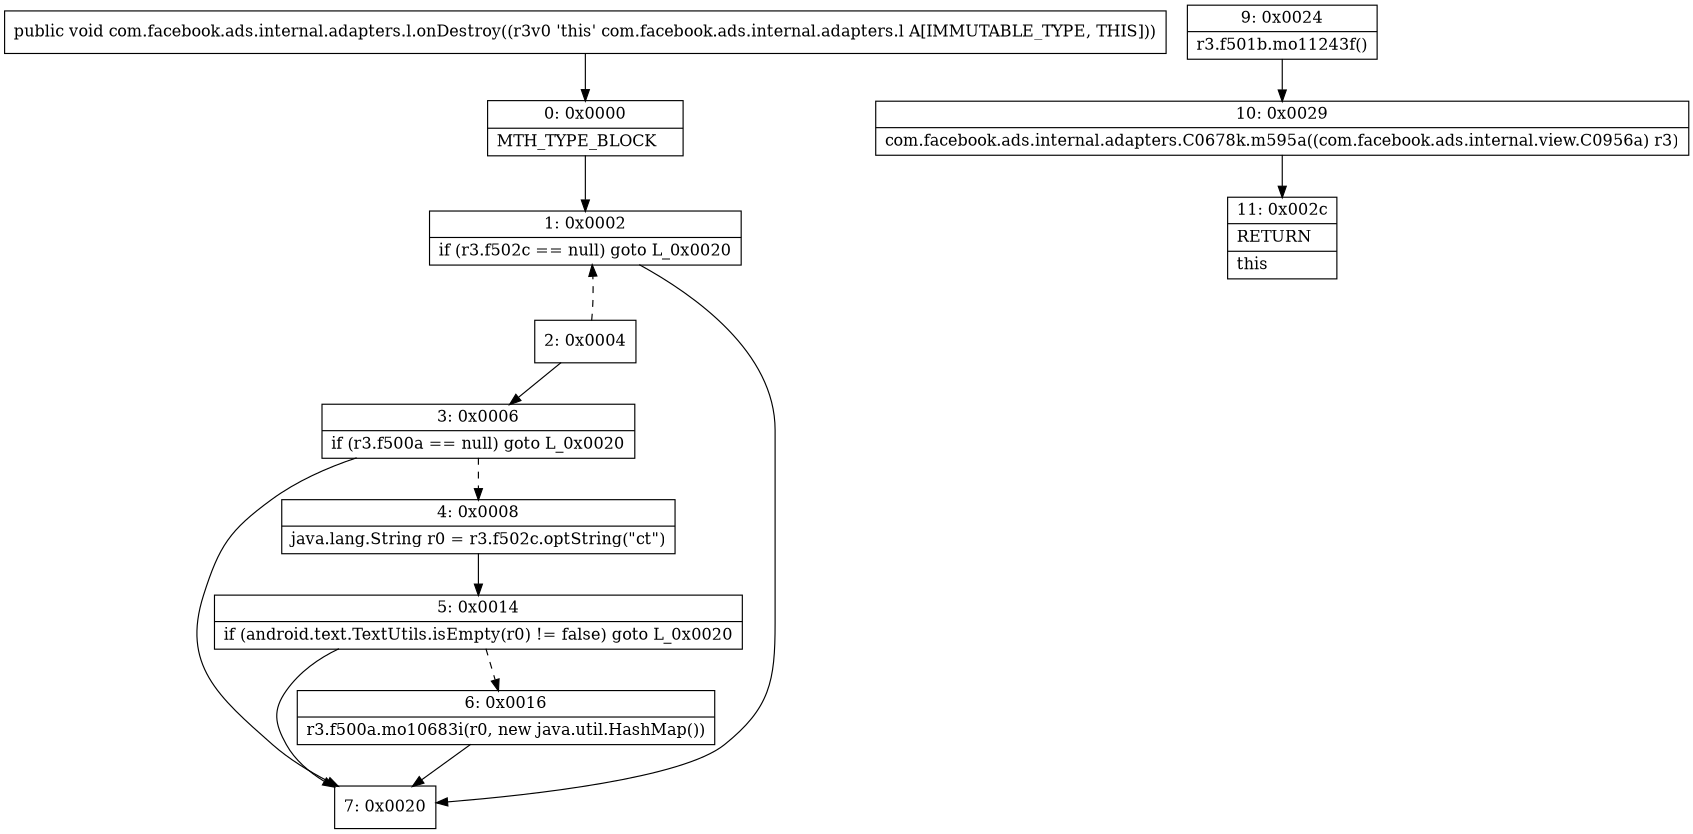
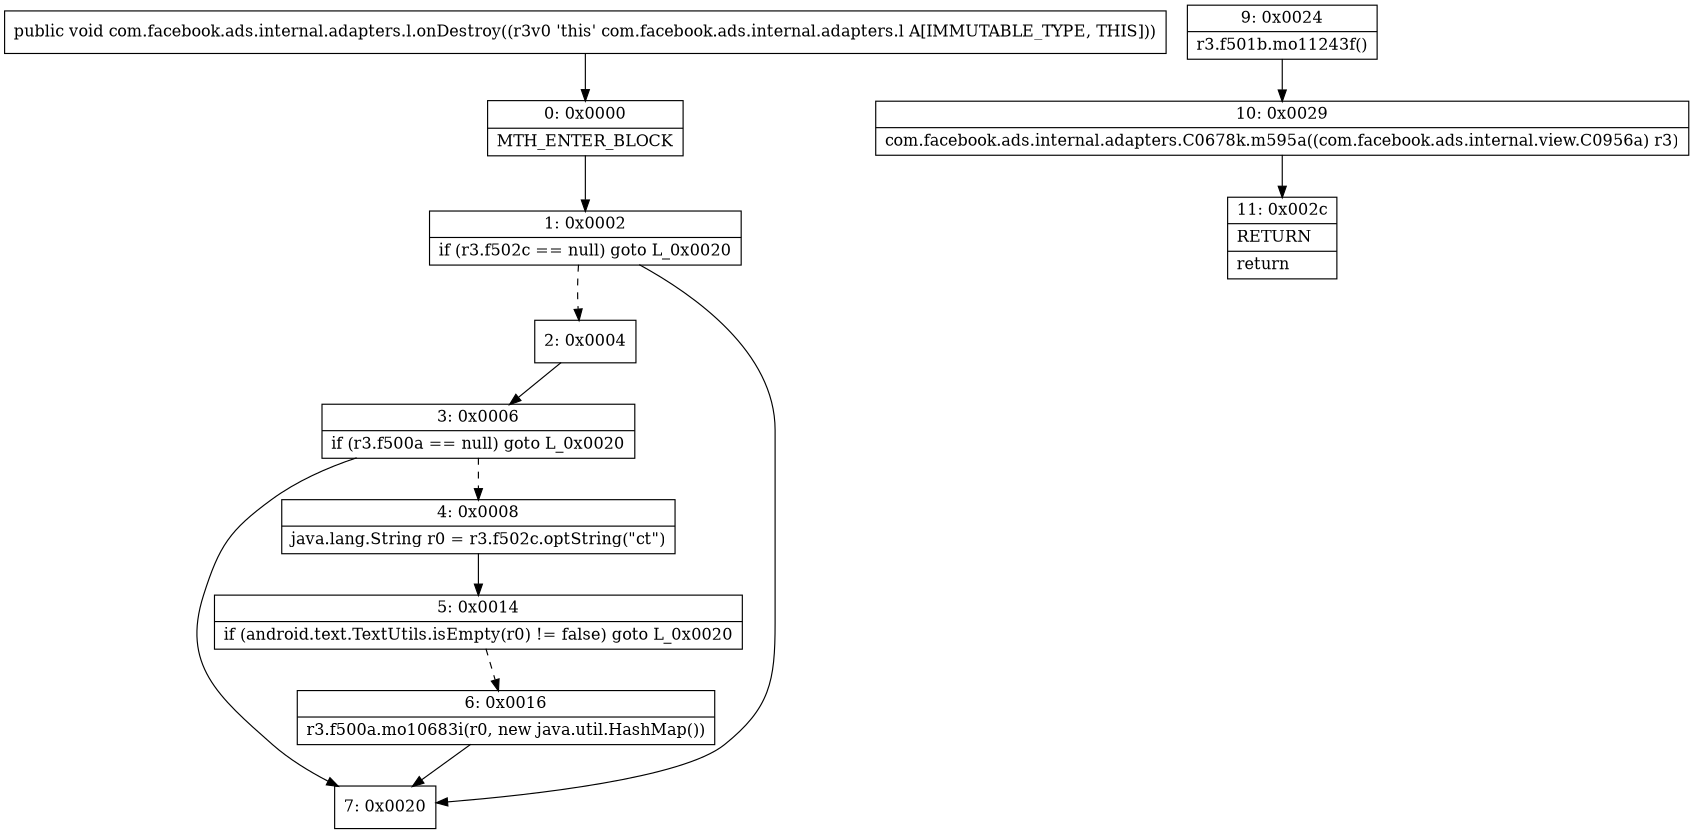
node "0: 0x0000": text "MTH_TYPE_BLOCK" -> "MTH_ENTER_BLOCK"
node "11: 0x002c": text "this" -> "return"
edge "2: 0x0004" -> "1: 0x0002": reversed
edge "5: 0x0014" -> "7: 0x0020": removed
